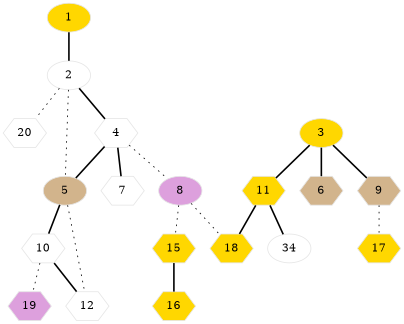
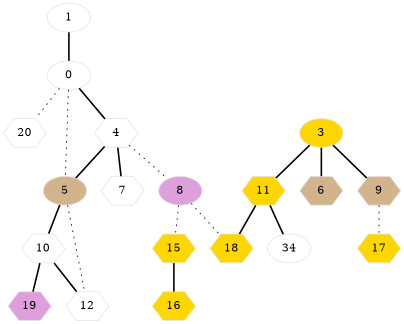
node "1": fillcolor gold -> white
node "2": label "2" -> "0"
edge "10" -- "19": style dotted -> bold
